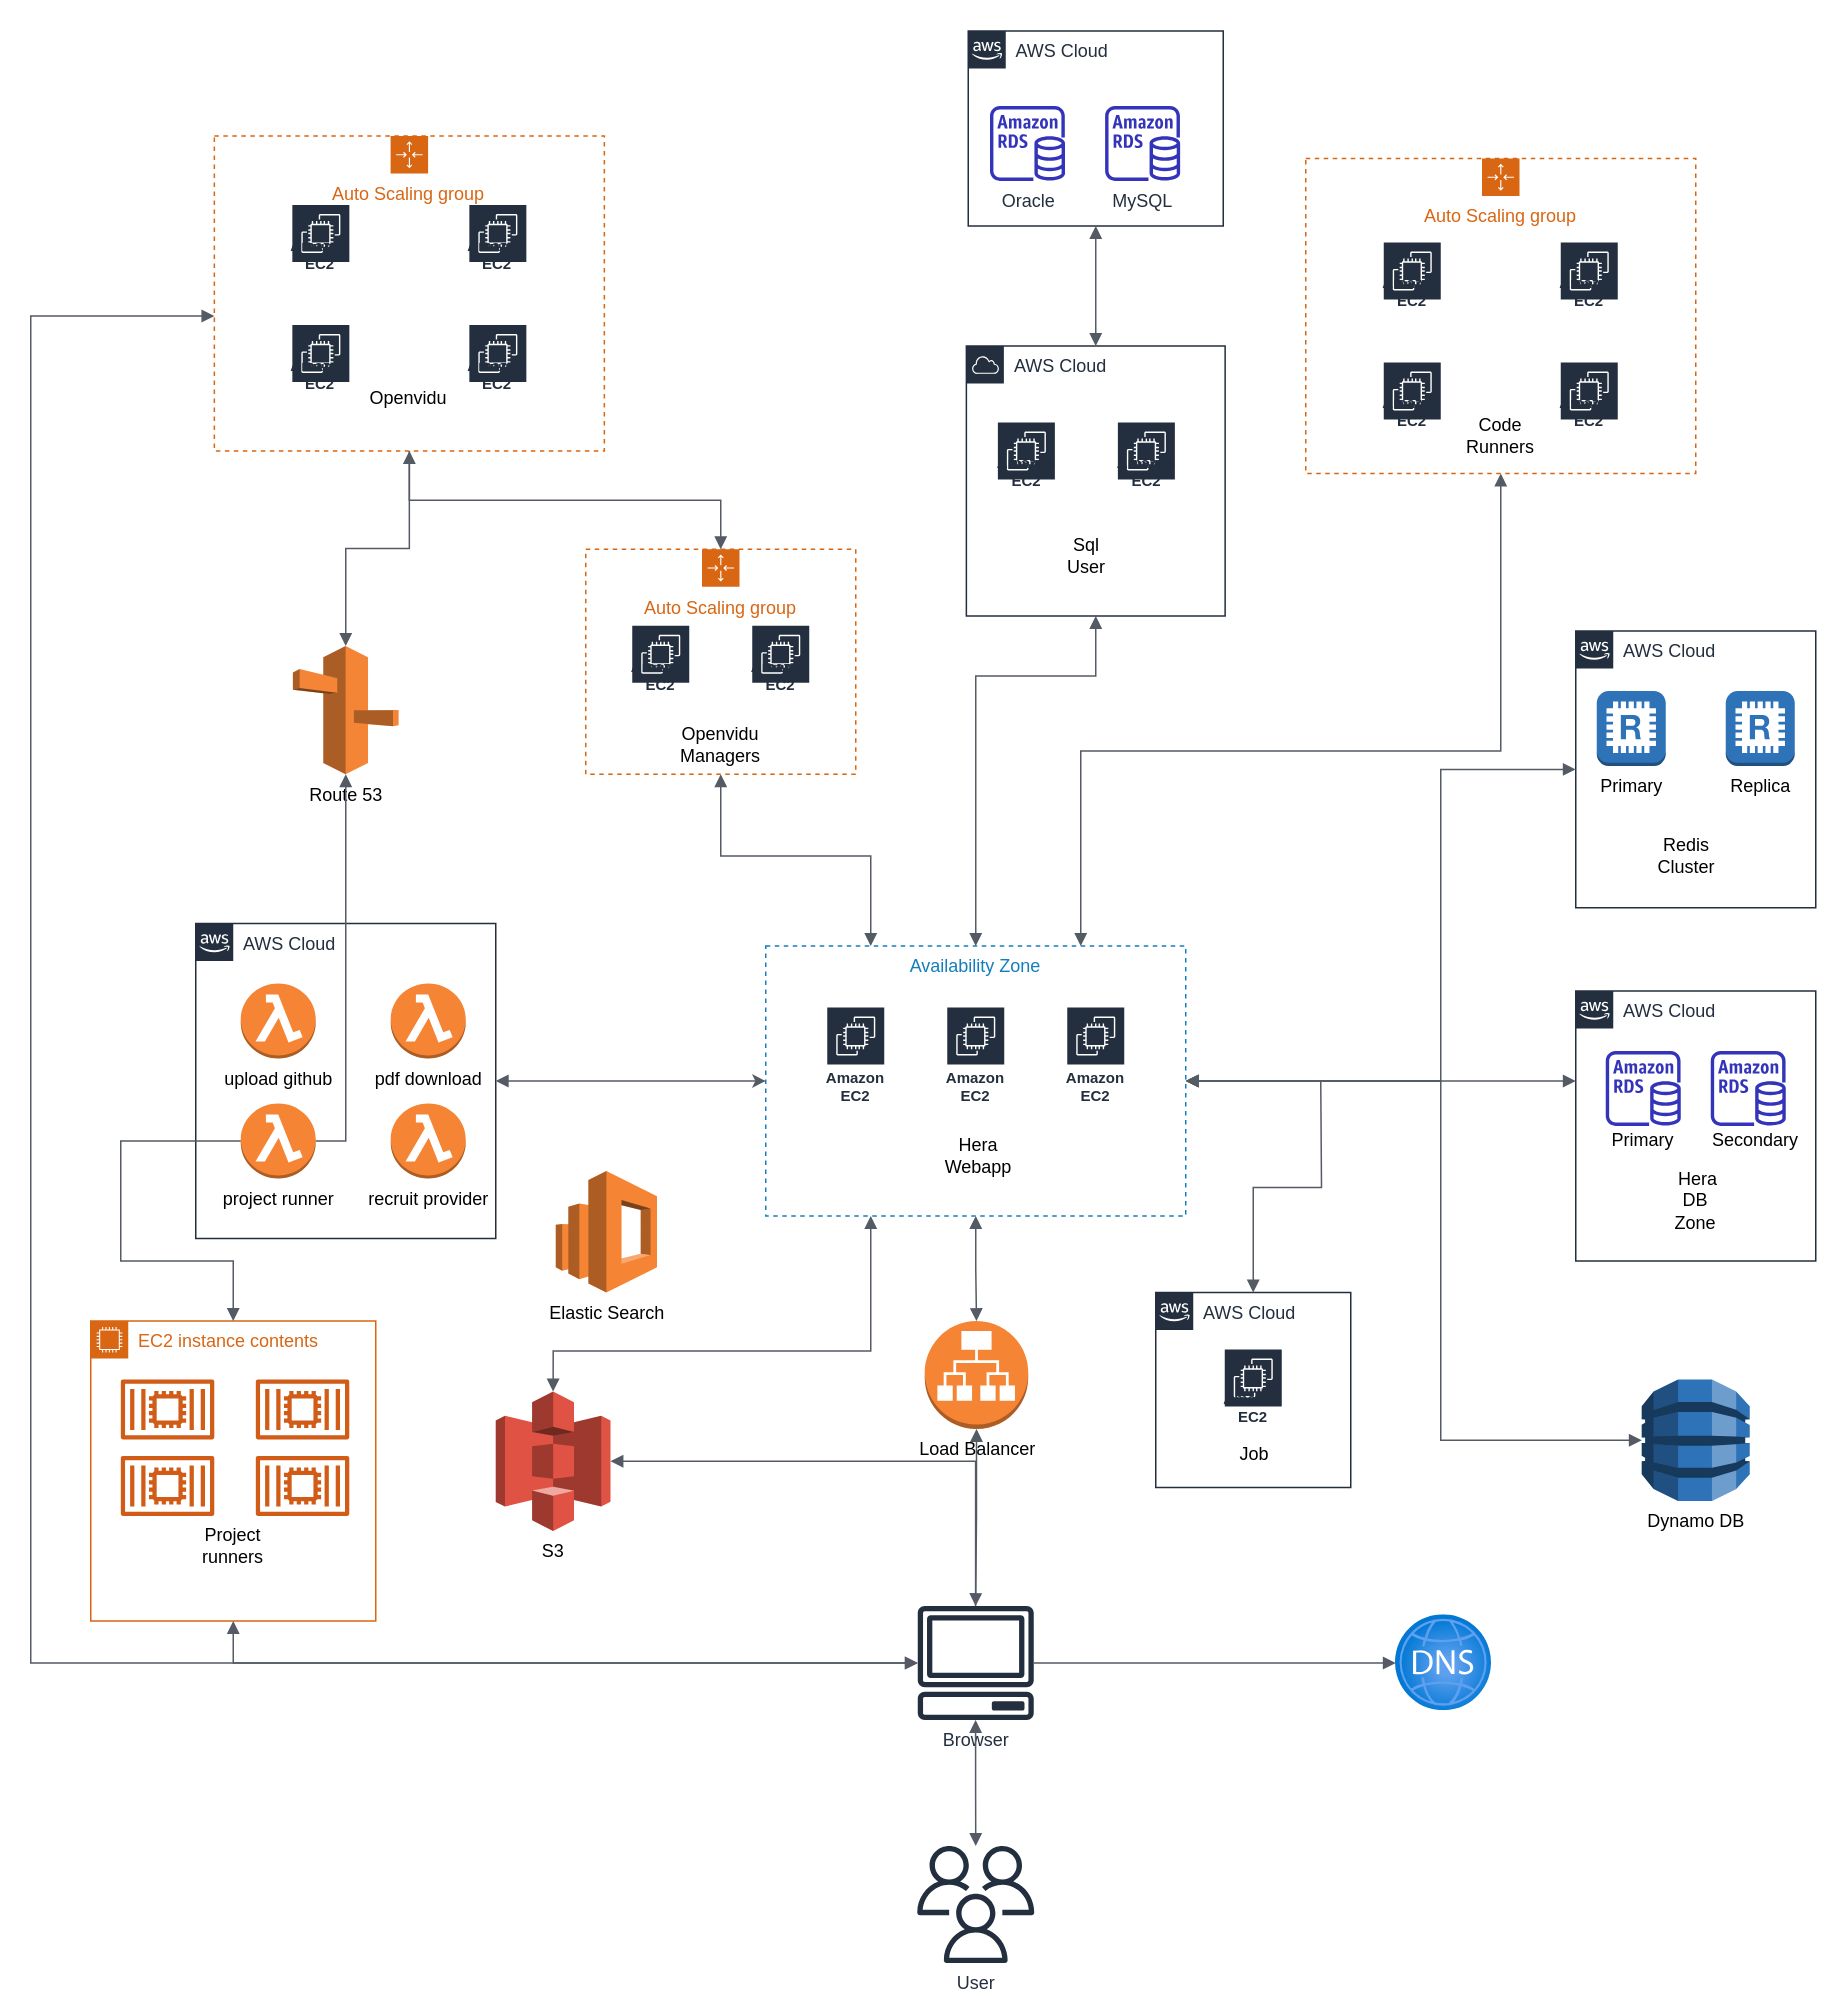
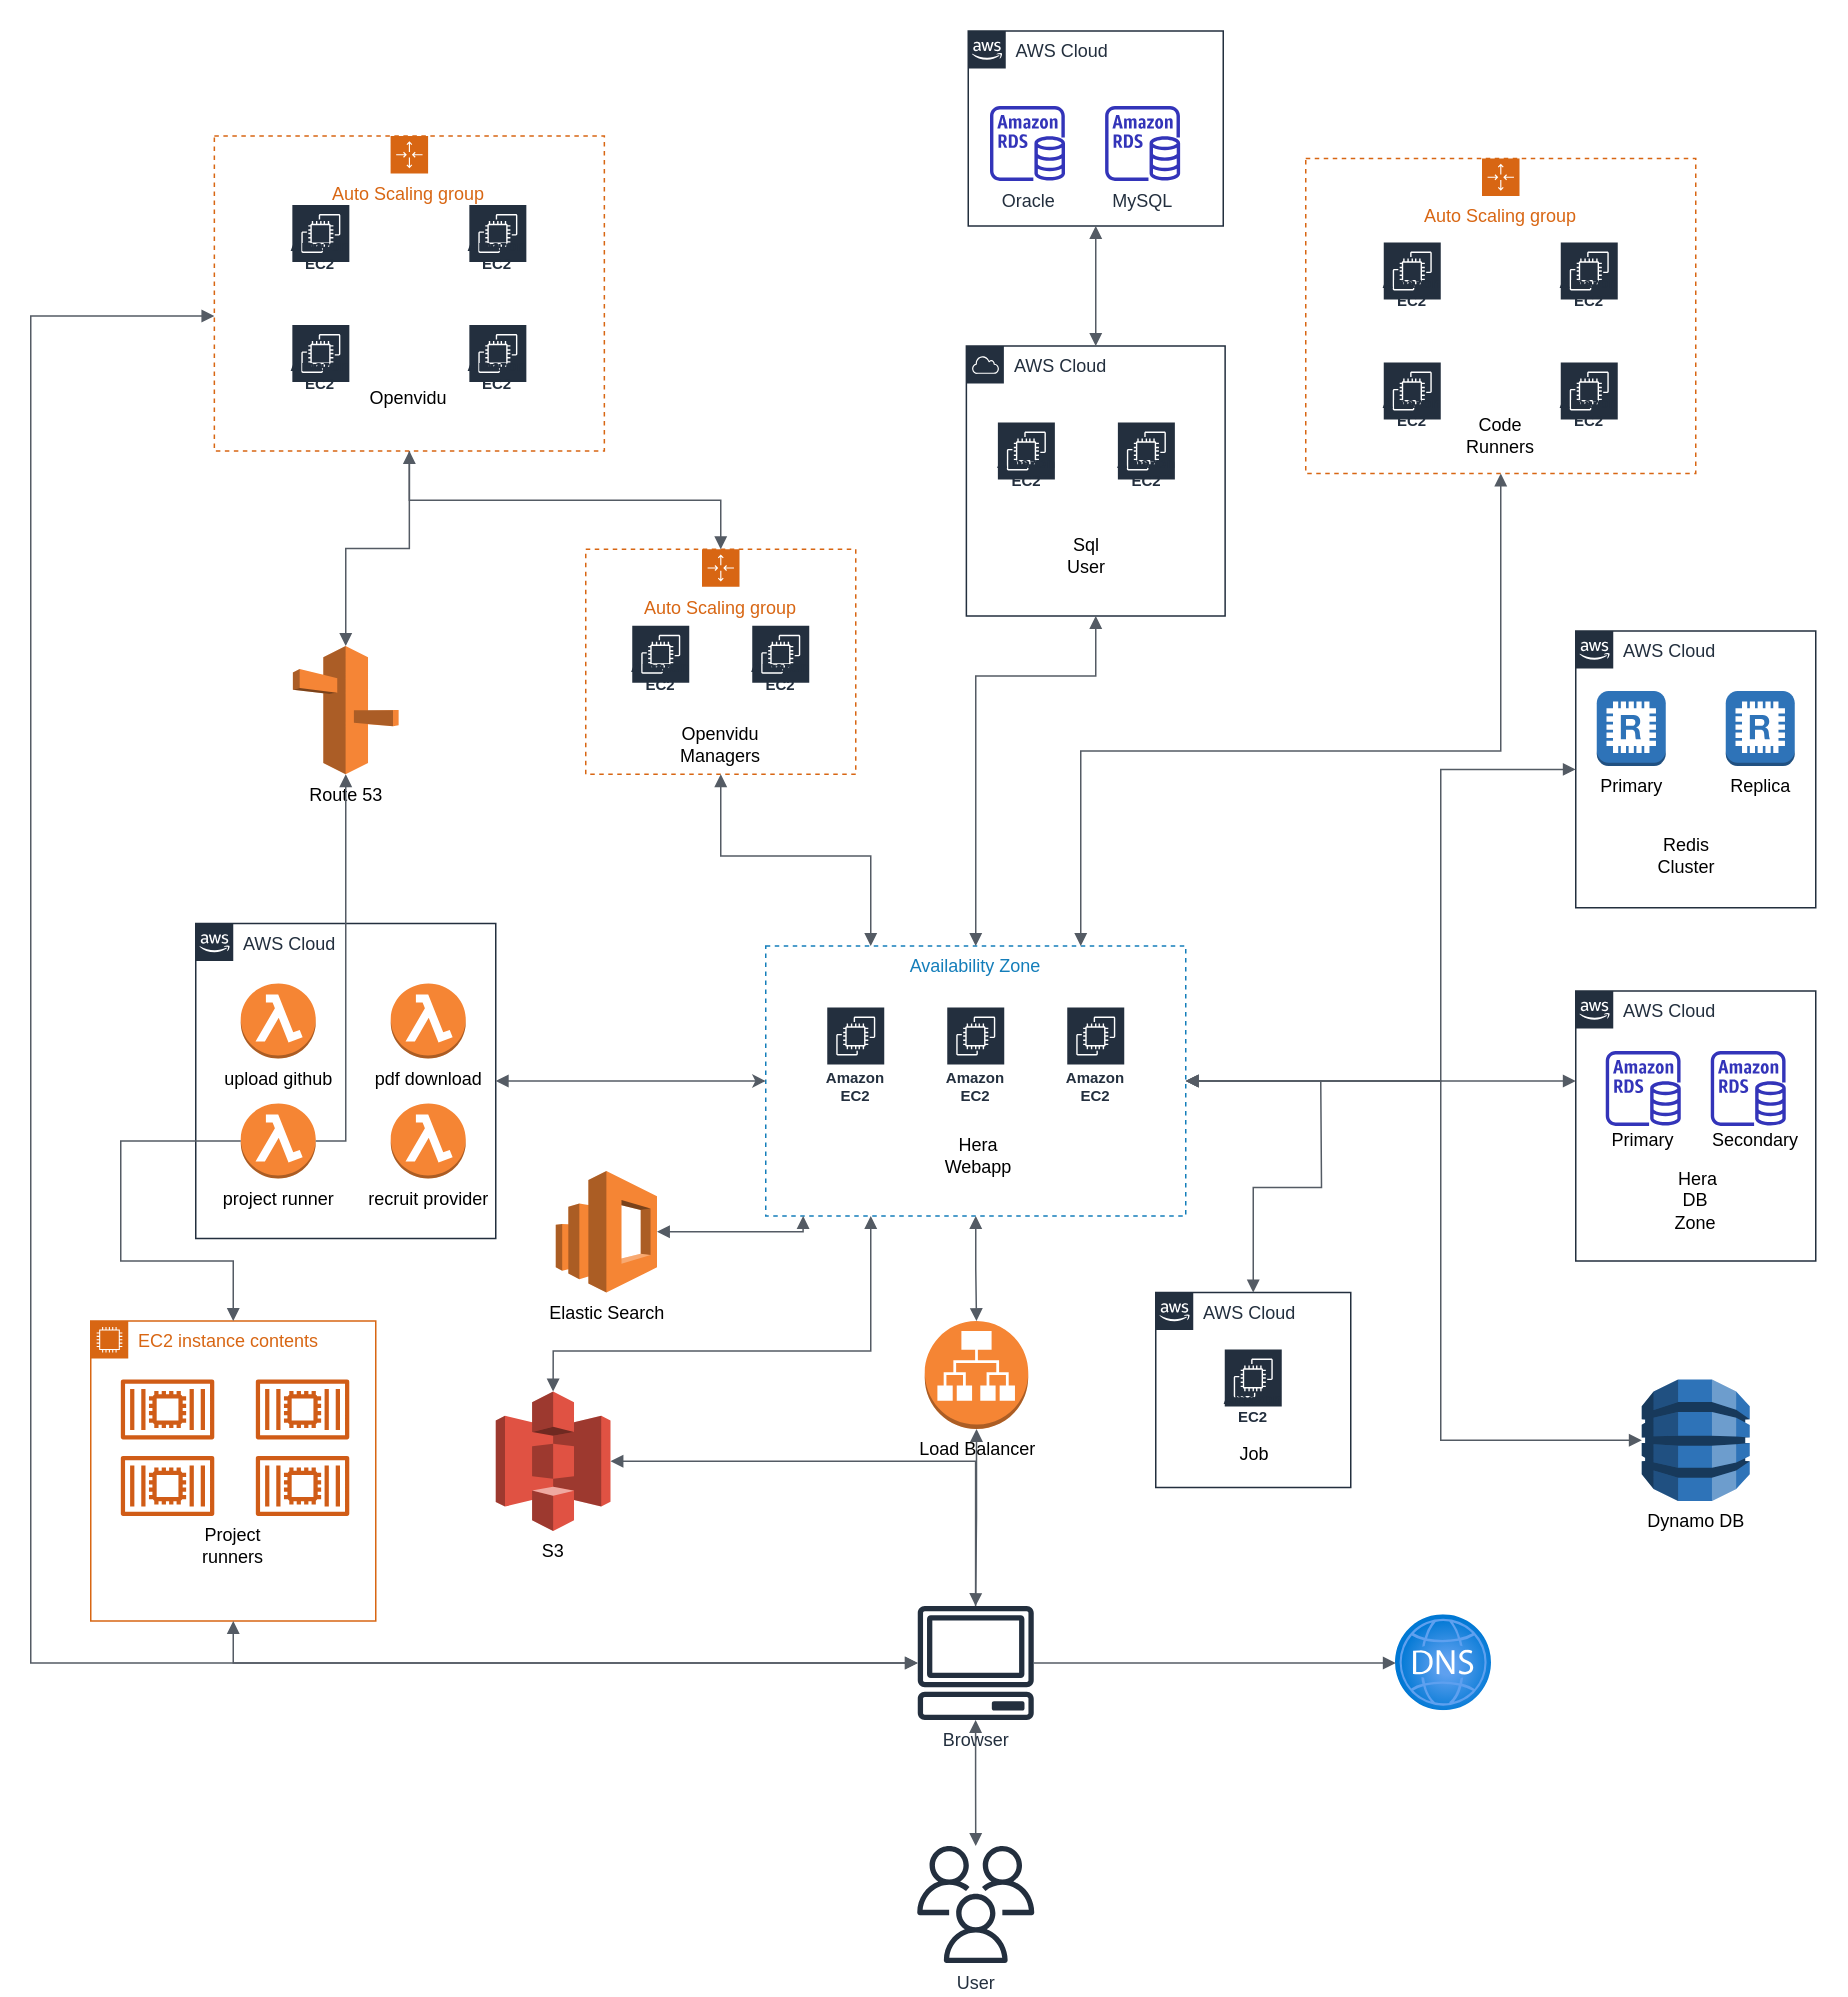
edge "Availability Zone" -- "Elastic Search": added
